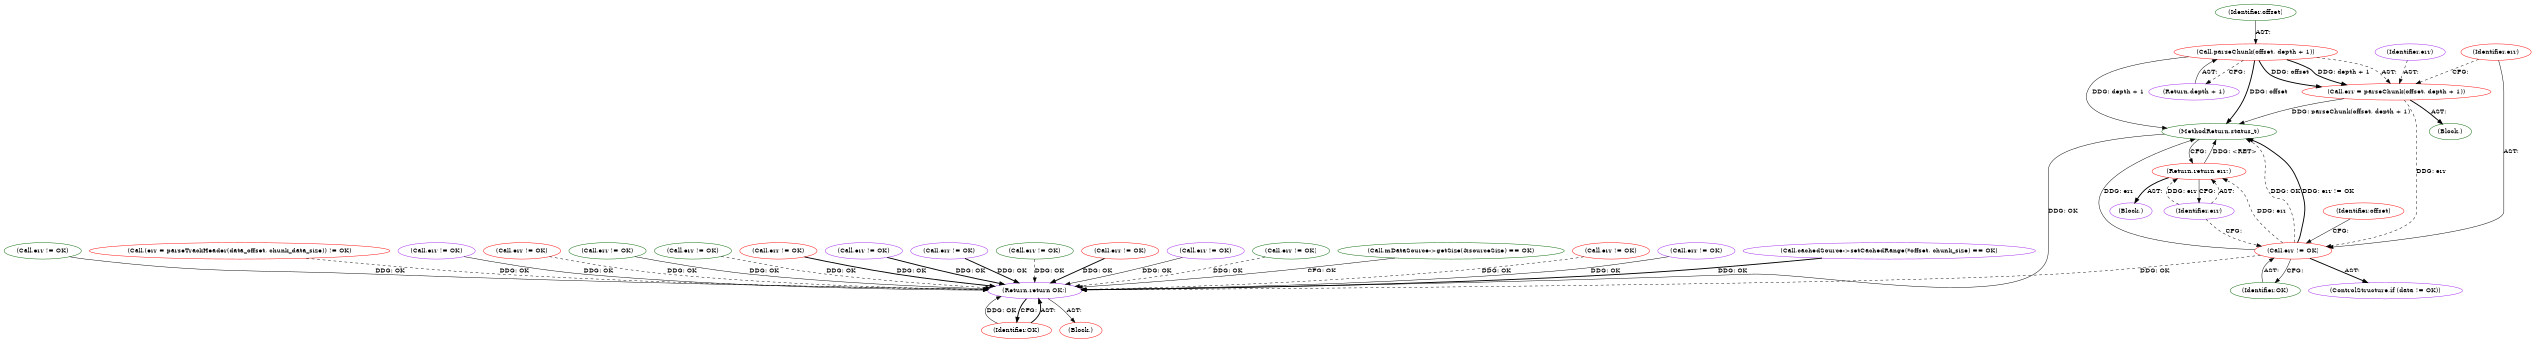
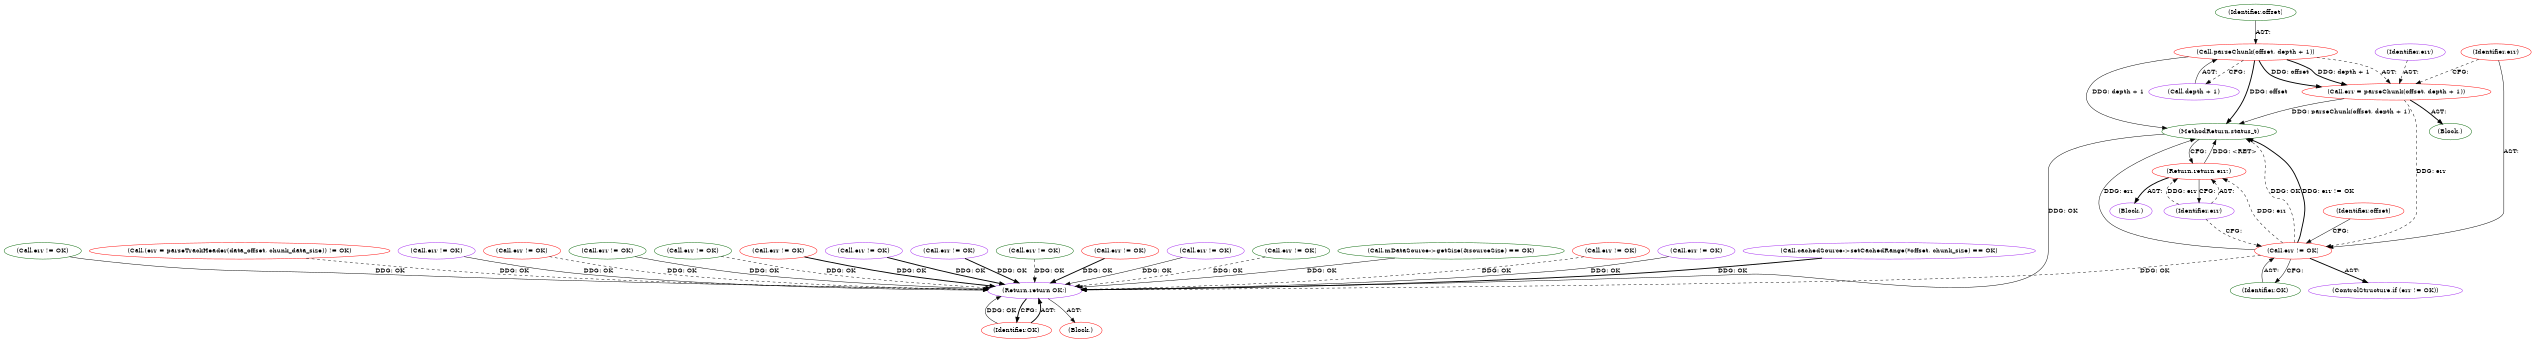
node "(Return,depth + 1)": label "(Return,depth + 1)" -> "(Call,depth + 1)"
edge "(Call,mDataSource->getSize(&sourceSize) == OK)" -> "(Return,return OK;)": label "CFG: OK" -> "DDG: OK"
node "(ControlStructure,if (data != OK))": label "(ControlStructure,if (data != OK))" -> "(ControlStructure,if (err != OK))"
